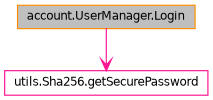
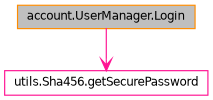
node "utils.Sha256.getSecurePassword": label "utils.Sha256.getSecurePassword" -> "utils.Sha456.getSecurePassword"
